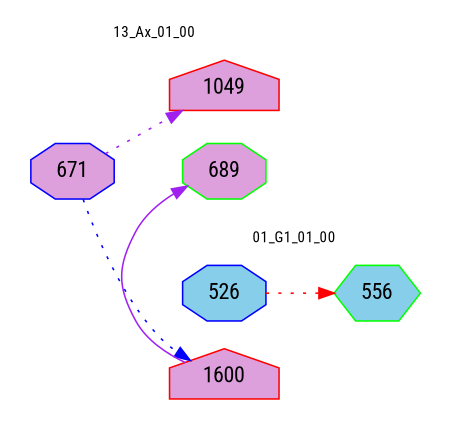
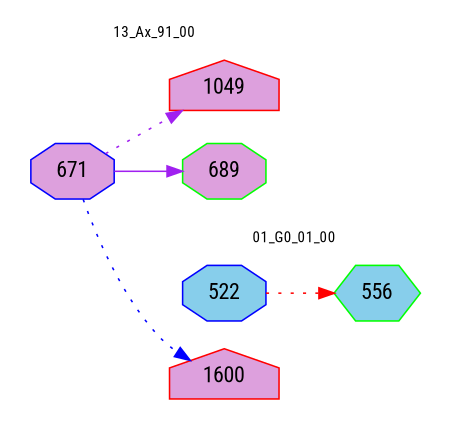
cluster "13_Ax_01_00": label "13_Ax_01_00" -> "13_Ax_91_00"
cluster "01_G1_01_00": label "01_G1_01_00" -> "01_G0_01_00"
edge "1600" -> "689": now "671" -> "689"
node "526": label "526" -> "522"
